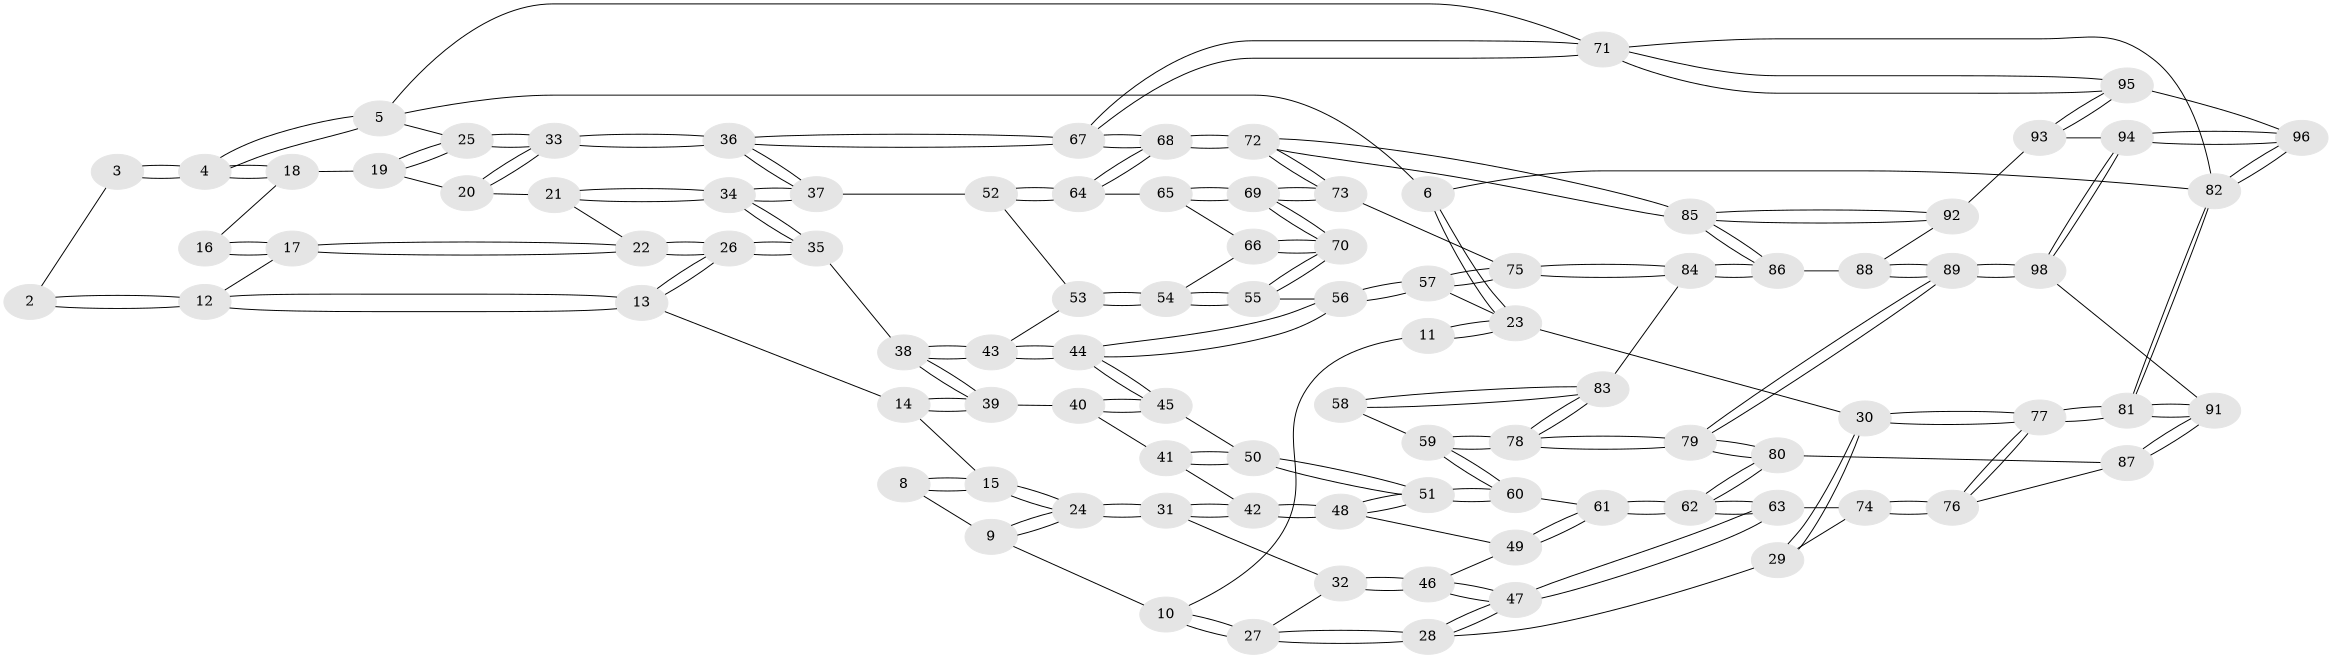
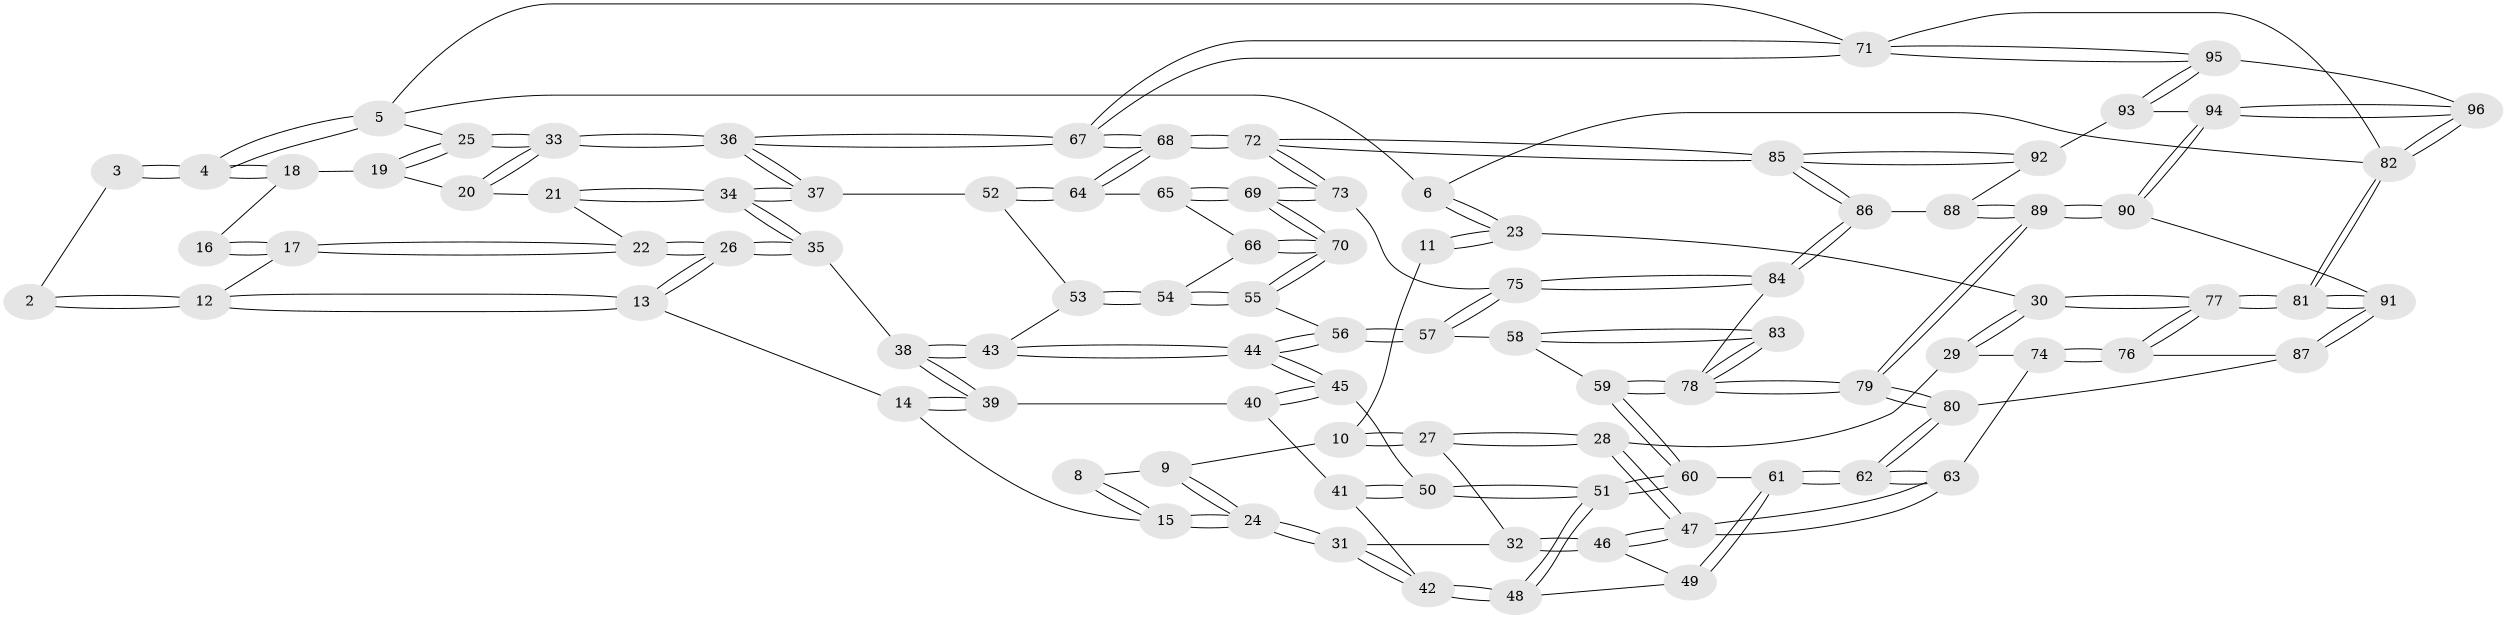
node "98": label "98" -> "90"
edge "57" -- "23": now "57" -- "58"
edge "84" -- "83": now "84" -- "78"
